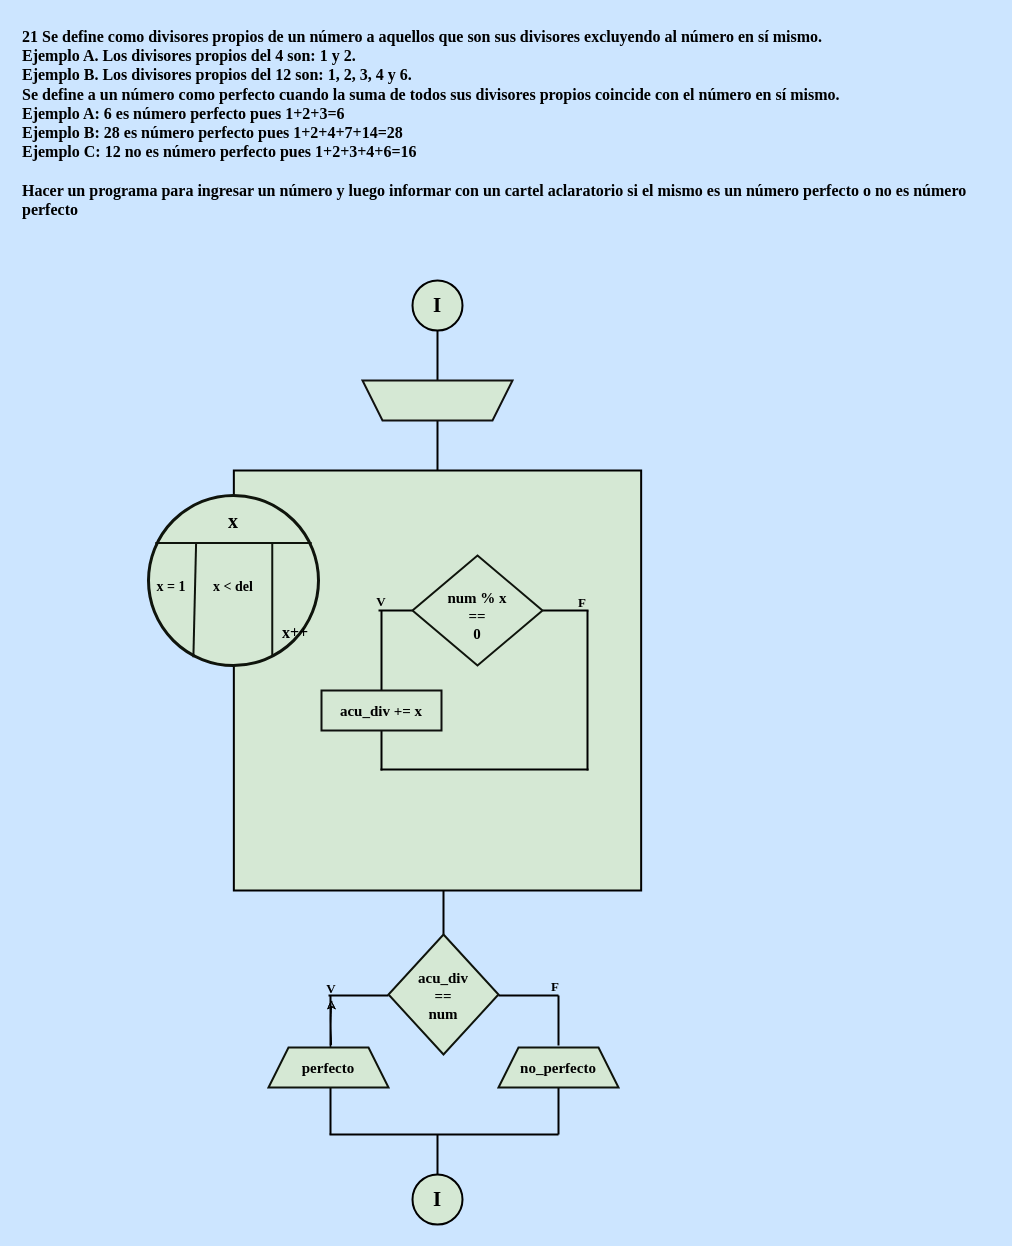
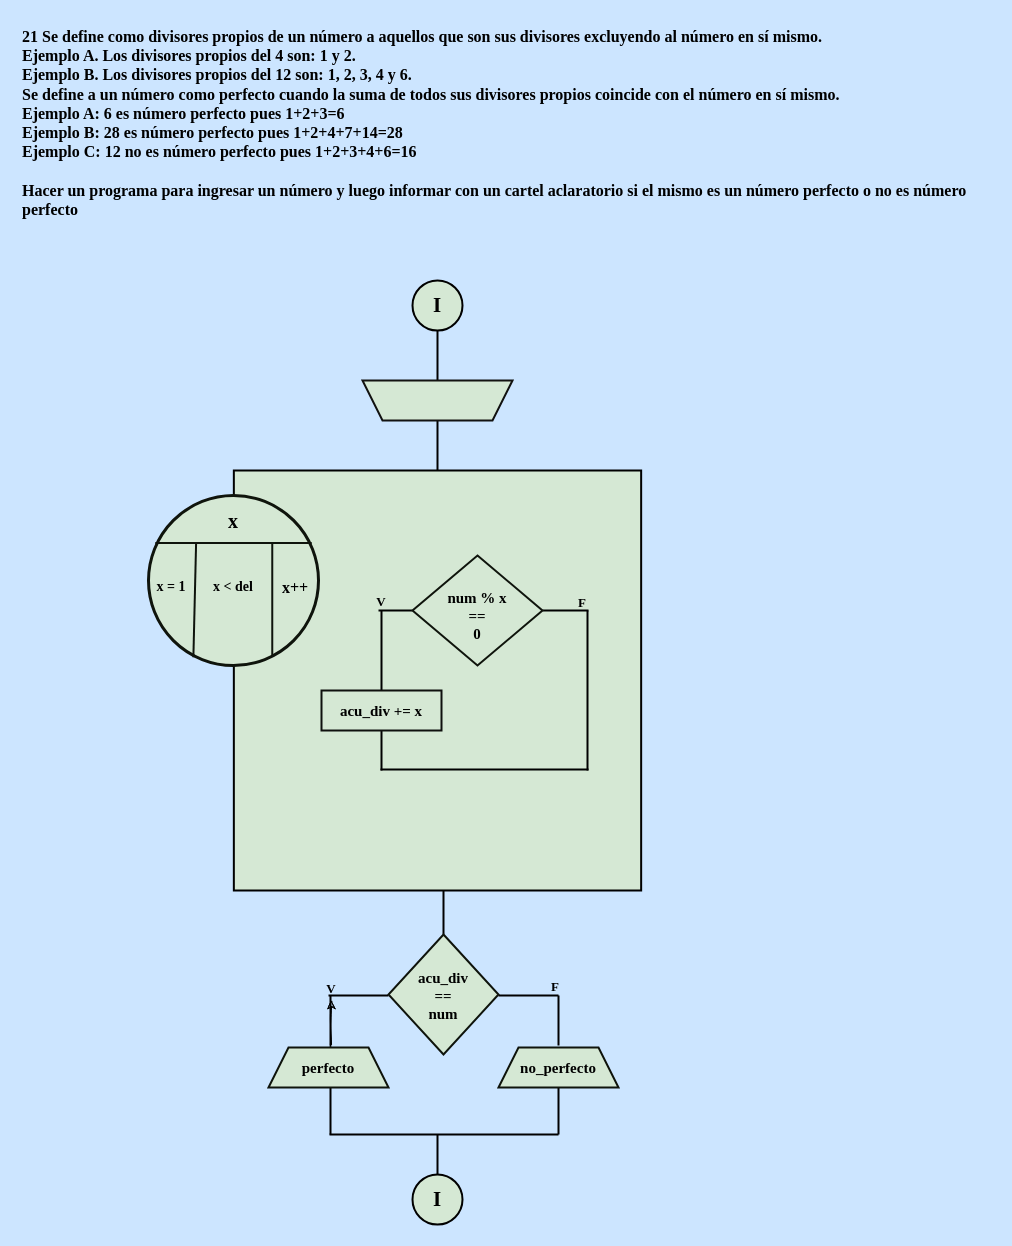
node "x++": moved (296, 633) -> (296, 588)
